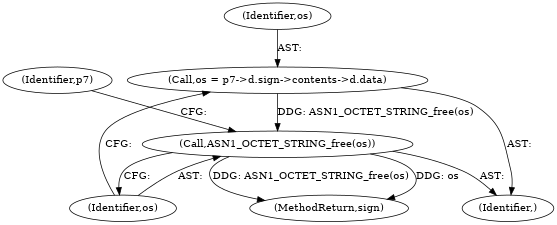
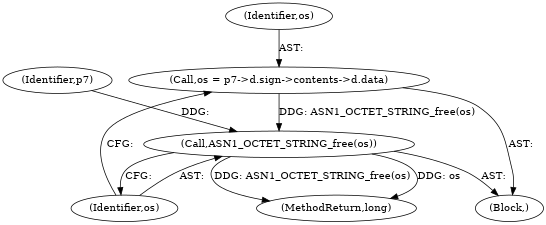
edge "(Identifier,p7)" -> "(Call,ASN1_OCTET_STRING_free(os))": label "CFG: " -> "DDG: "
node "(MethodReturn,sign)": label "(MethodReturn,sign)" -> "(MethodReturn,long)"
node "(Identifier,)": label "(Identifier,)" -> "(Block,)"
